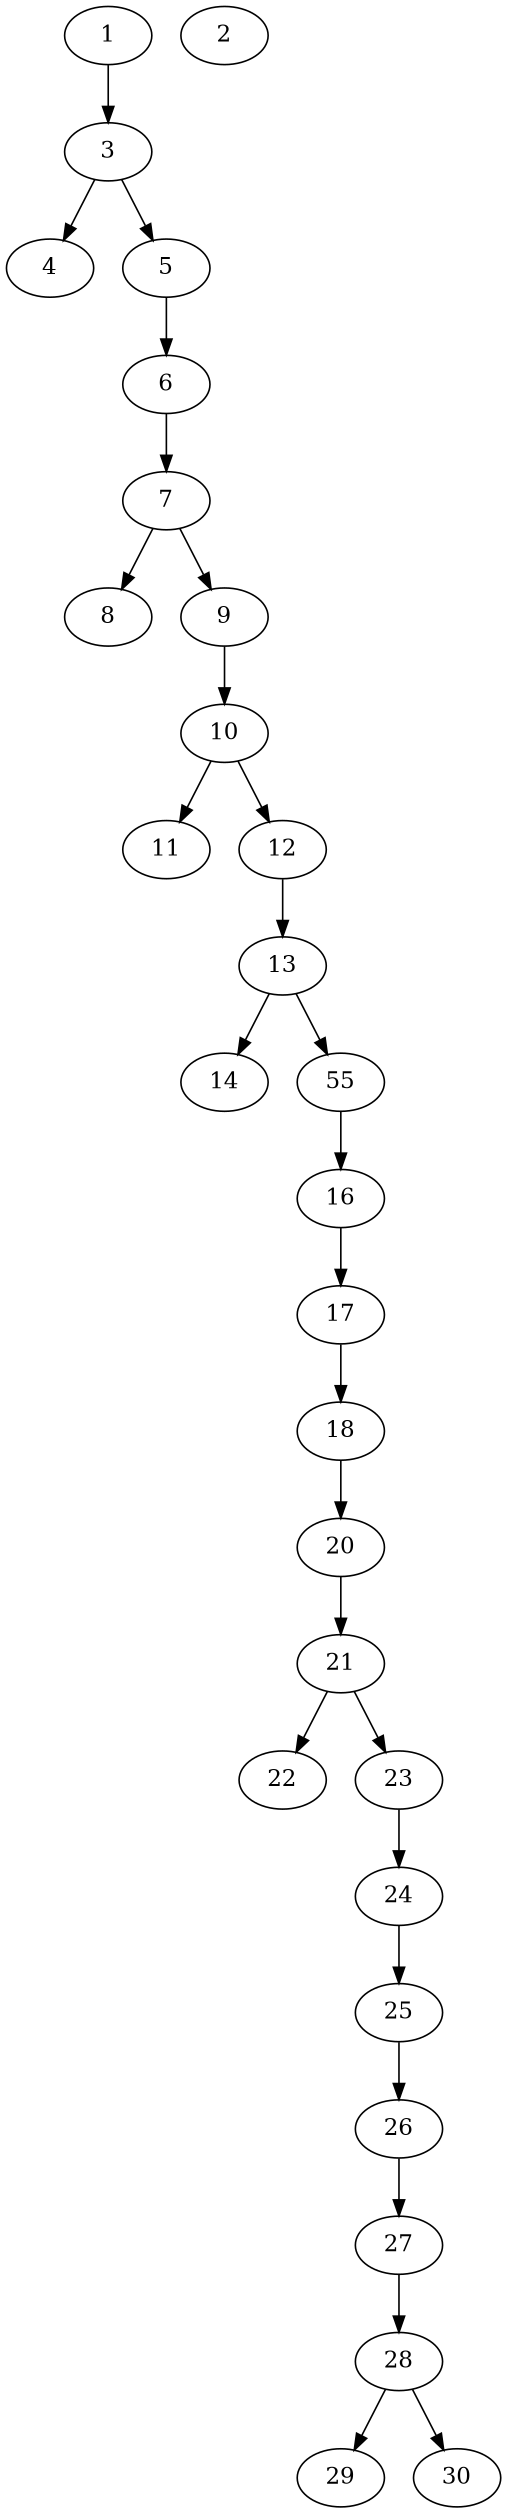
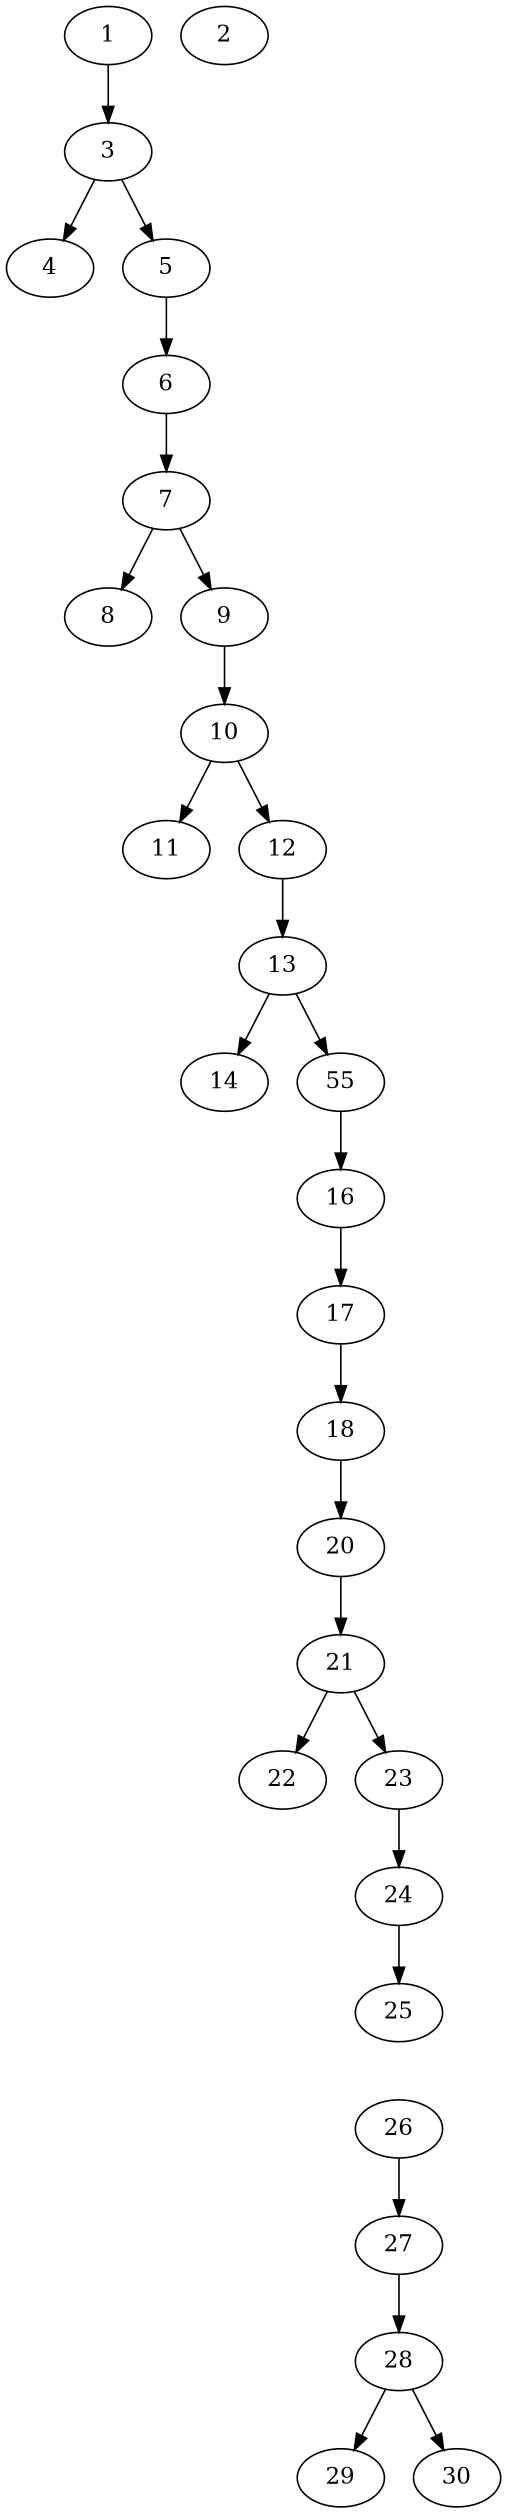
edge "25" -> "26": removed
